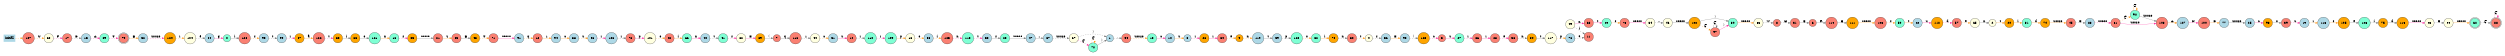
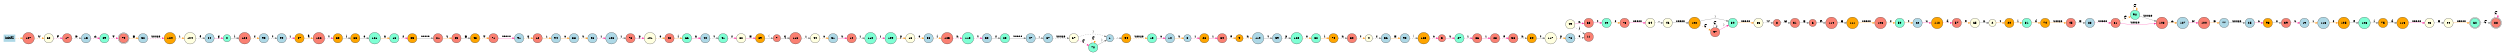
node "54": fillcolor salmon -> orange
